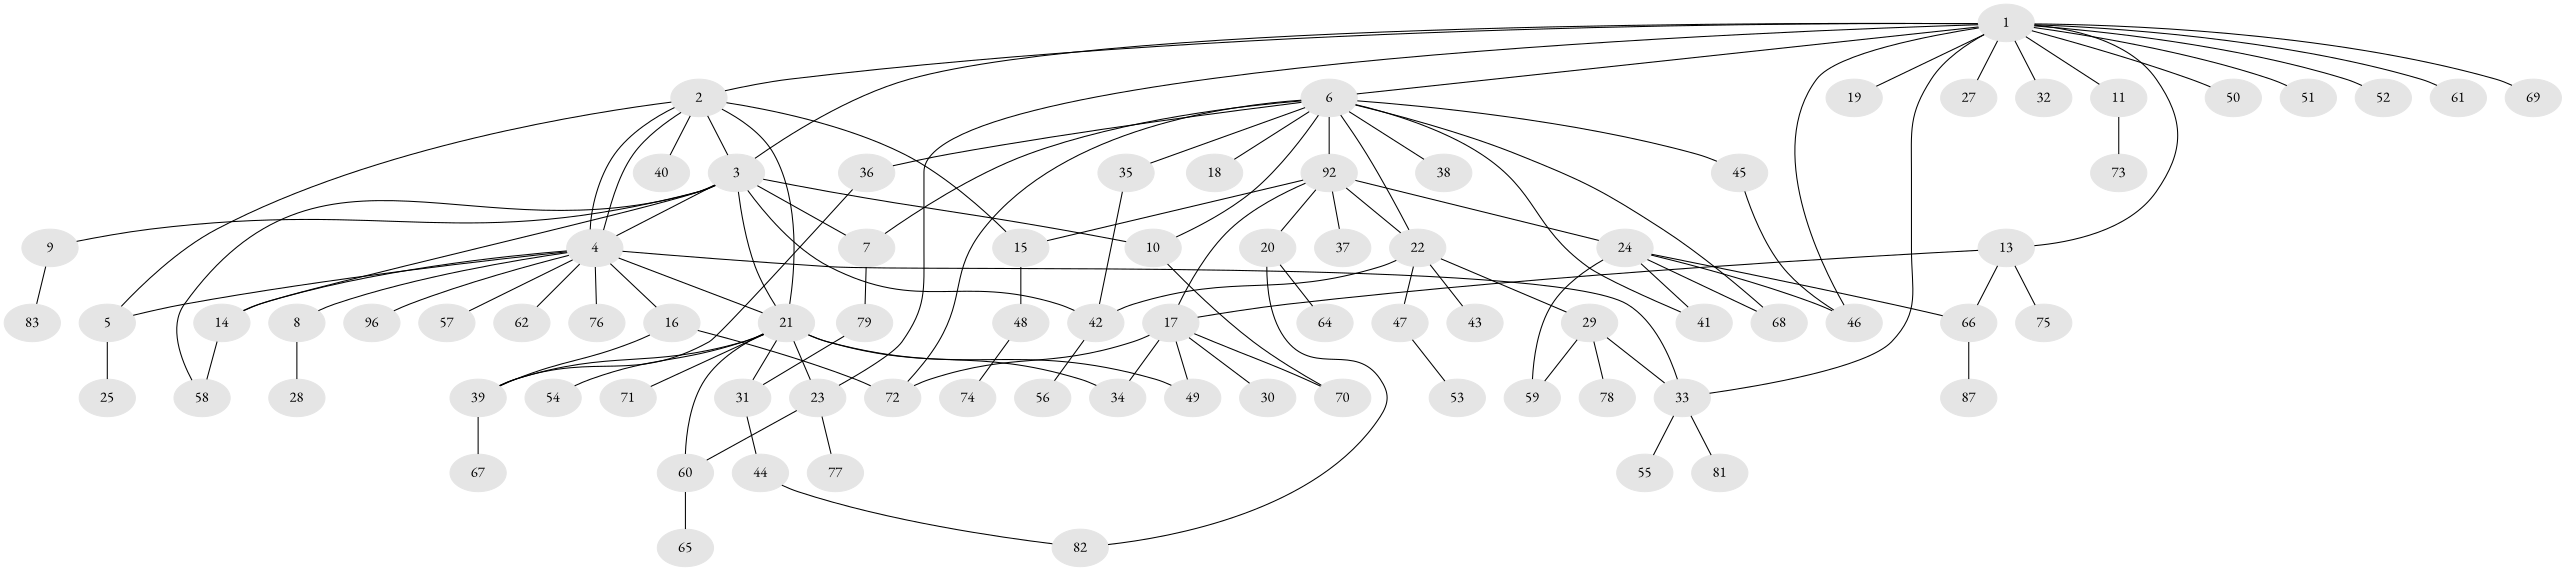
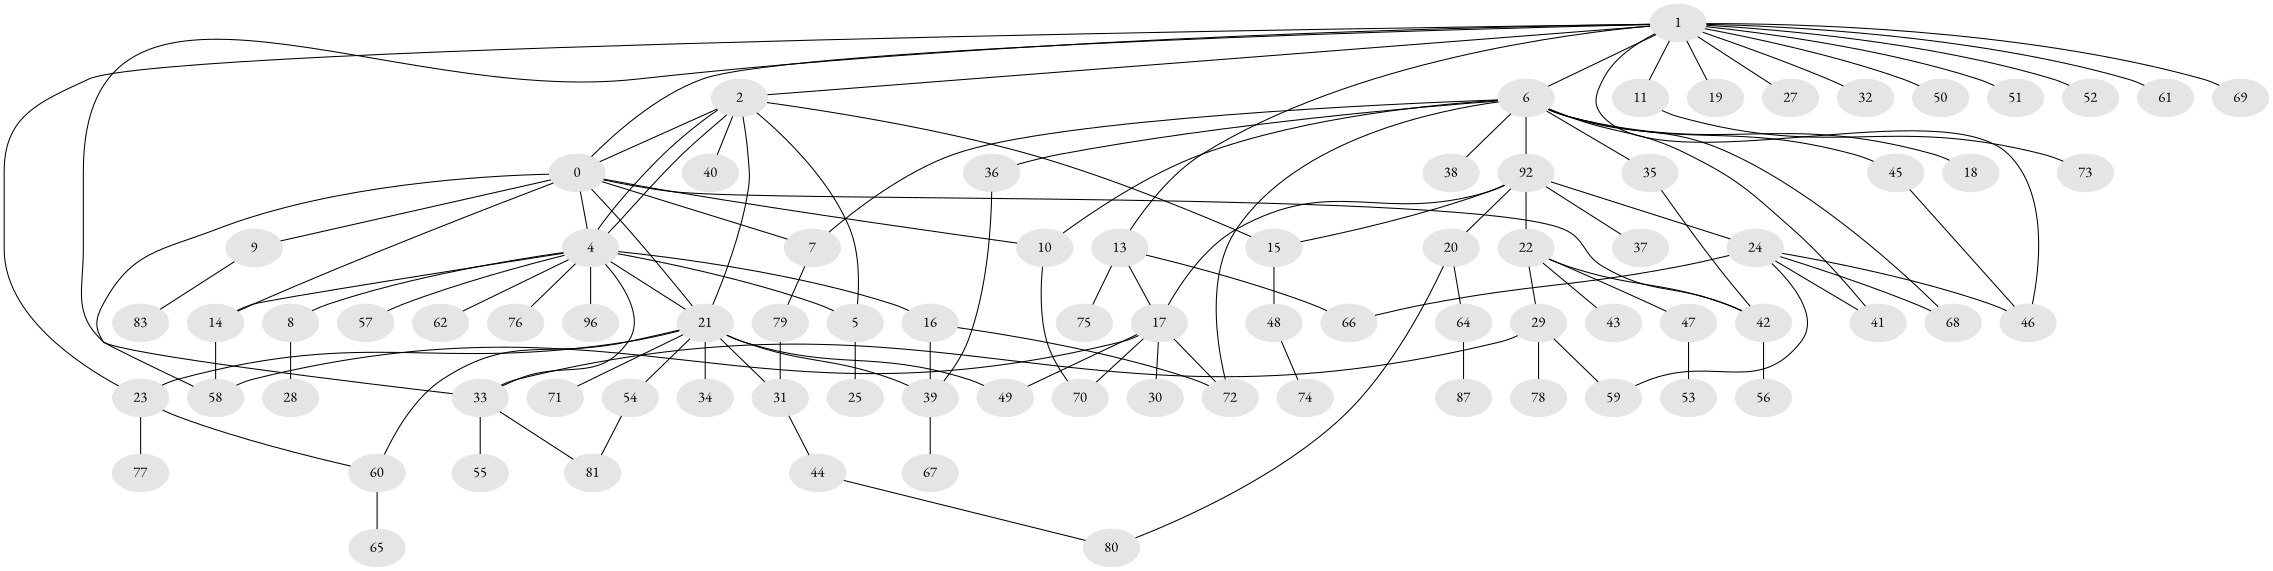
edge "6" -- "22": removed
node "3": label "3" -> "0"
edge "17" -- "34": now "17" -- "58"
edge "66" -- "87": now "64" -- "87"
edge "54" -- "81": added
node "82": label "82" -> "80"
